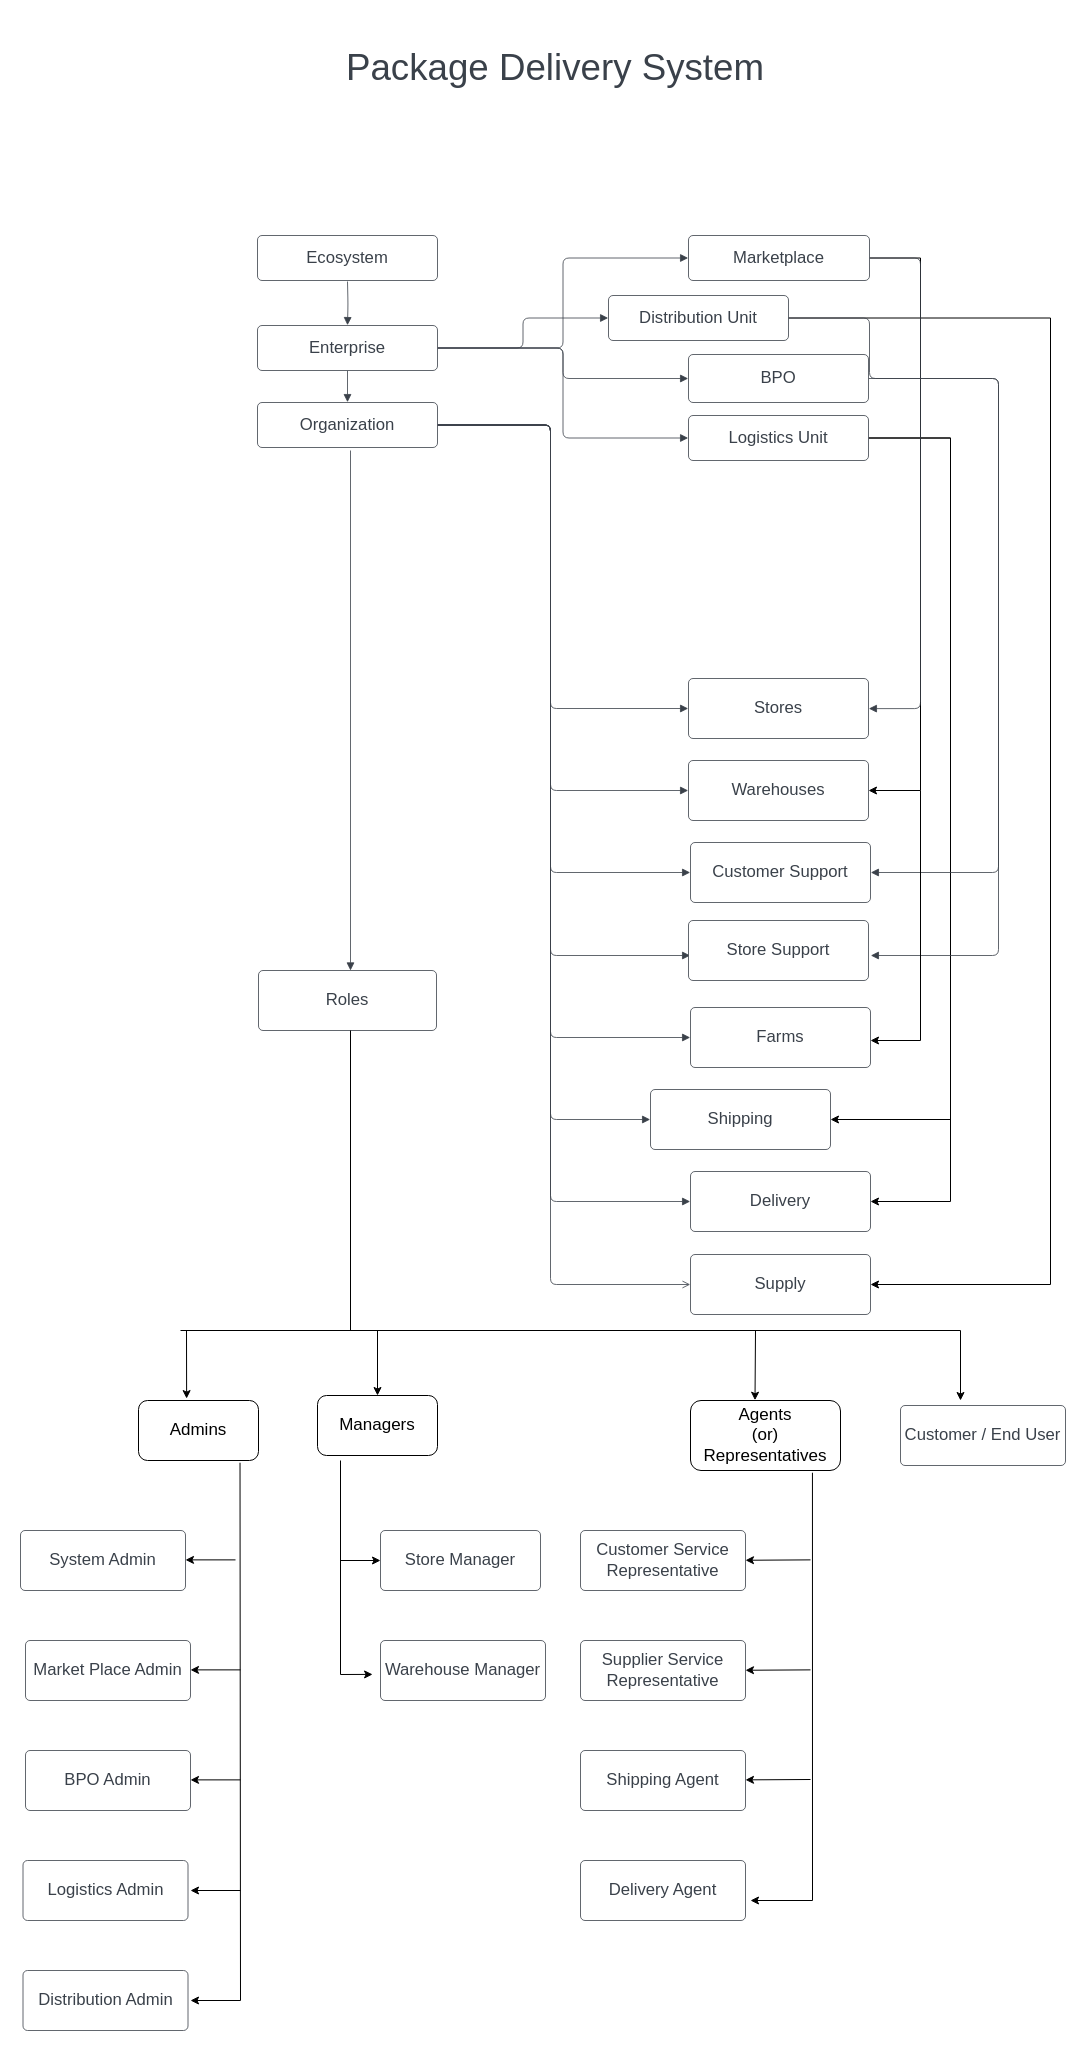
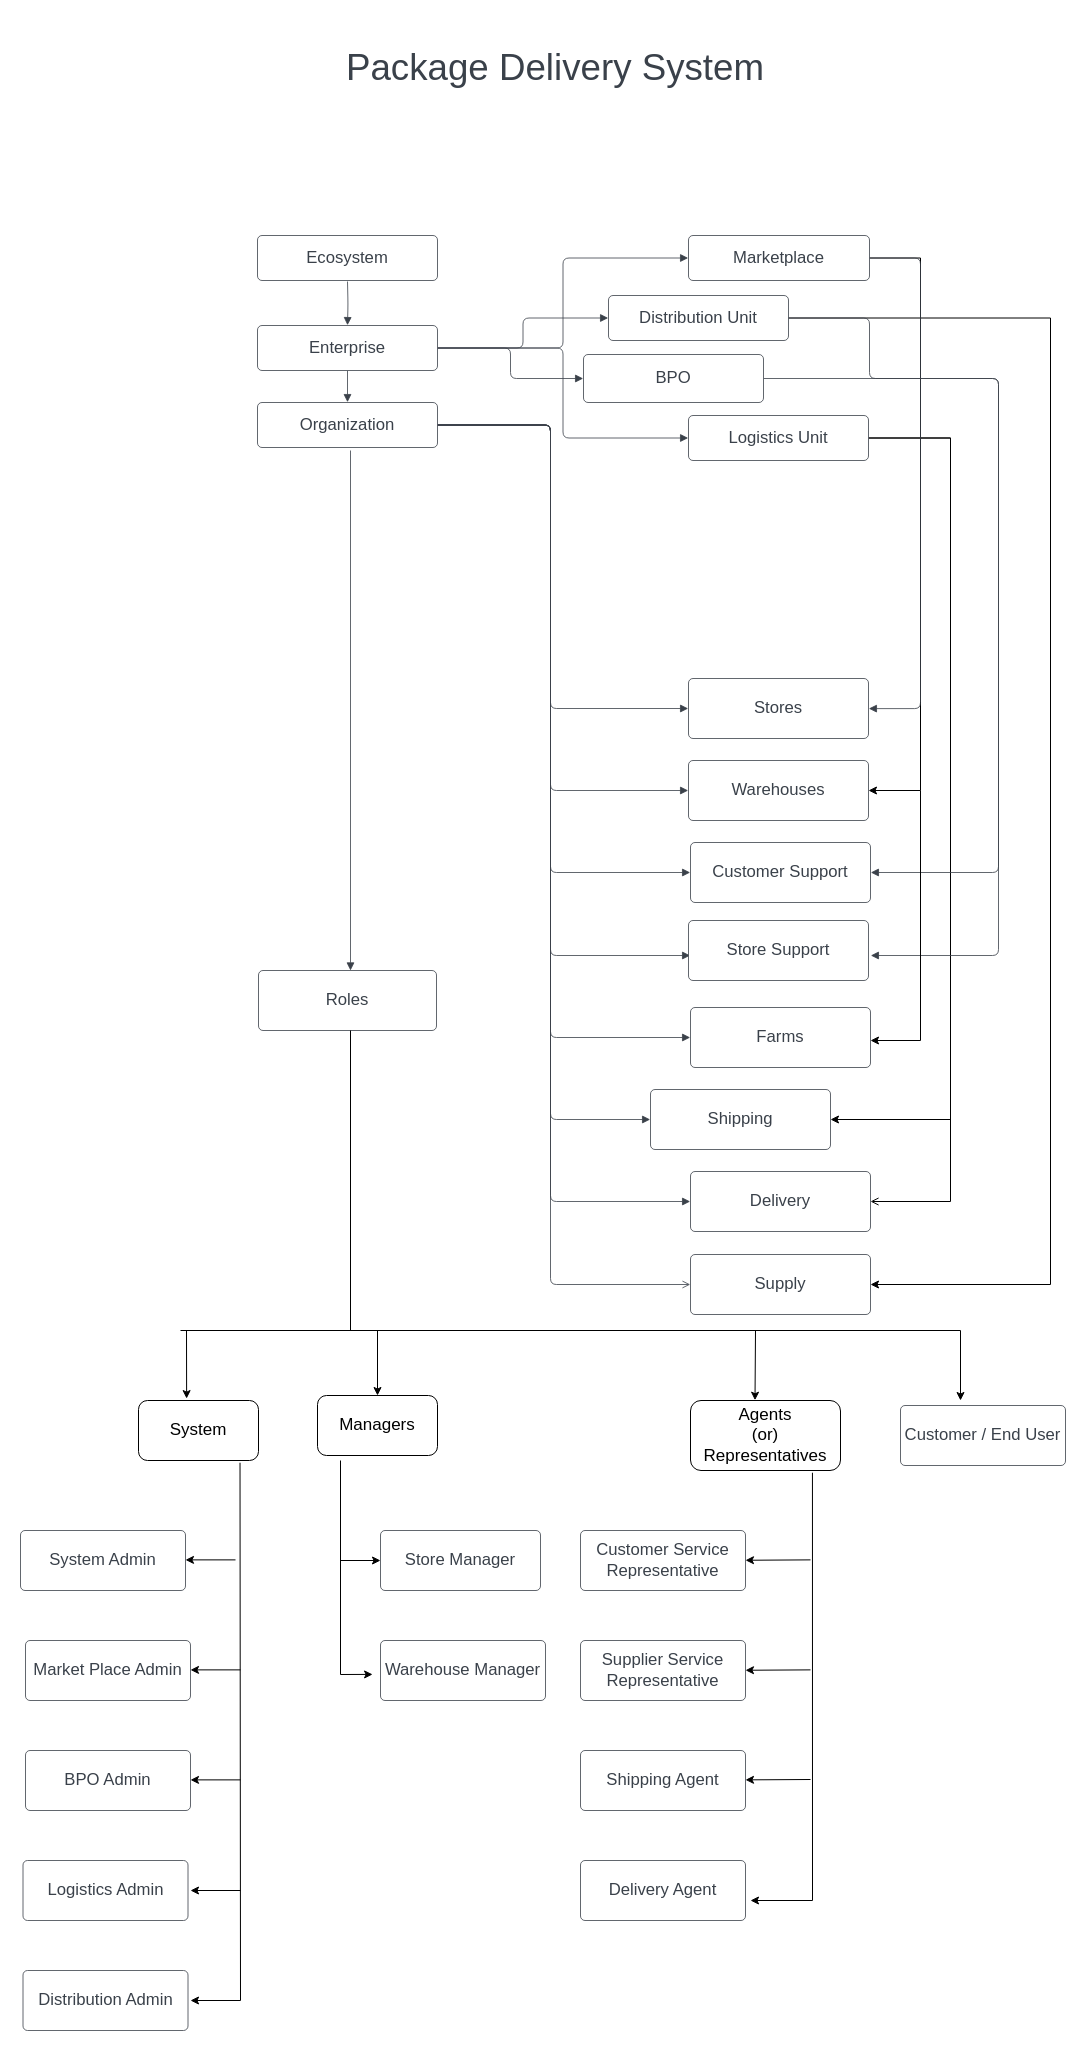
node "BPO": moved (779, 379) -> (674, 379)
edge "Logistics Unit" -> "Delivery": arrowhead classic -> open
node "Admins": label "Admins" -> "System"
